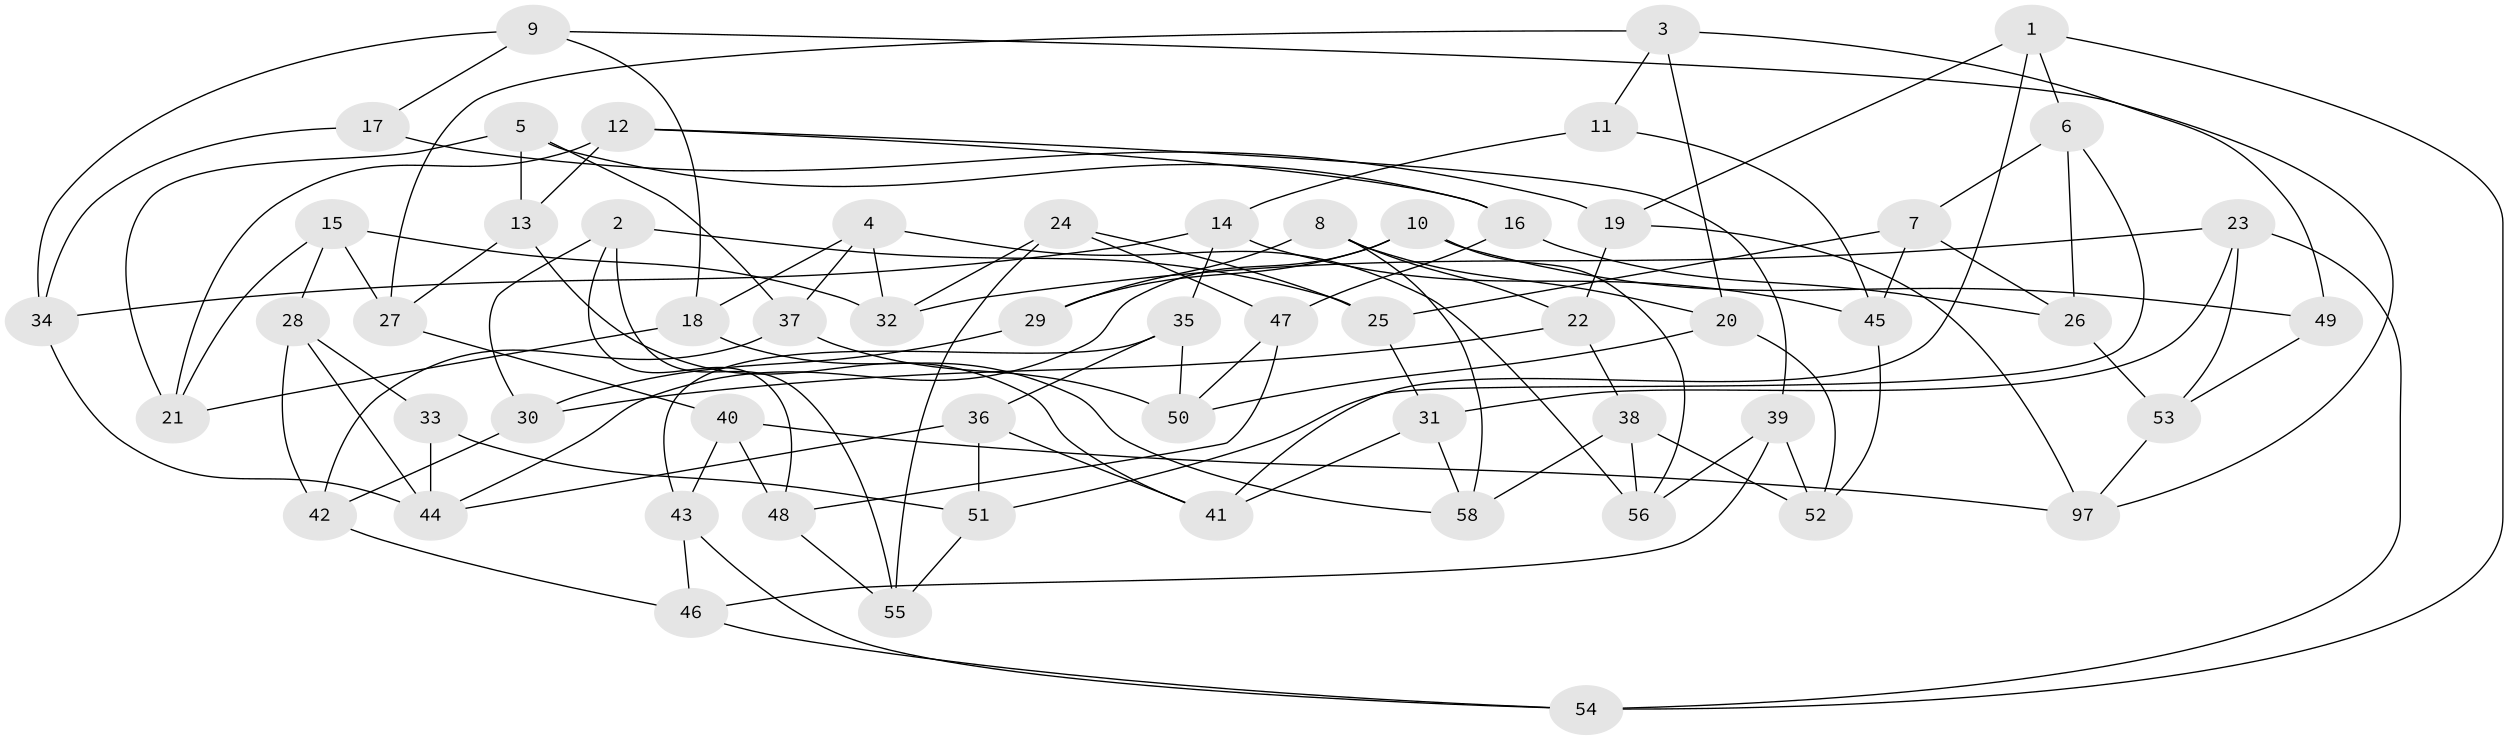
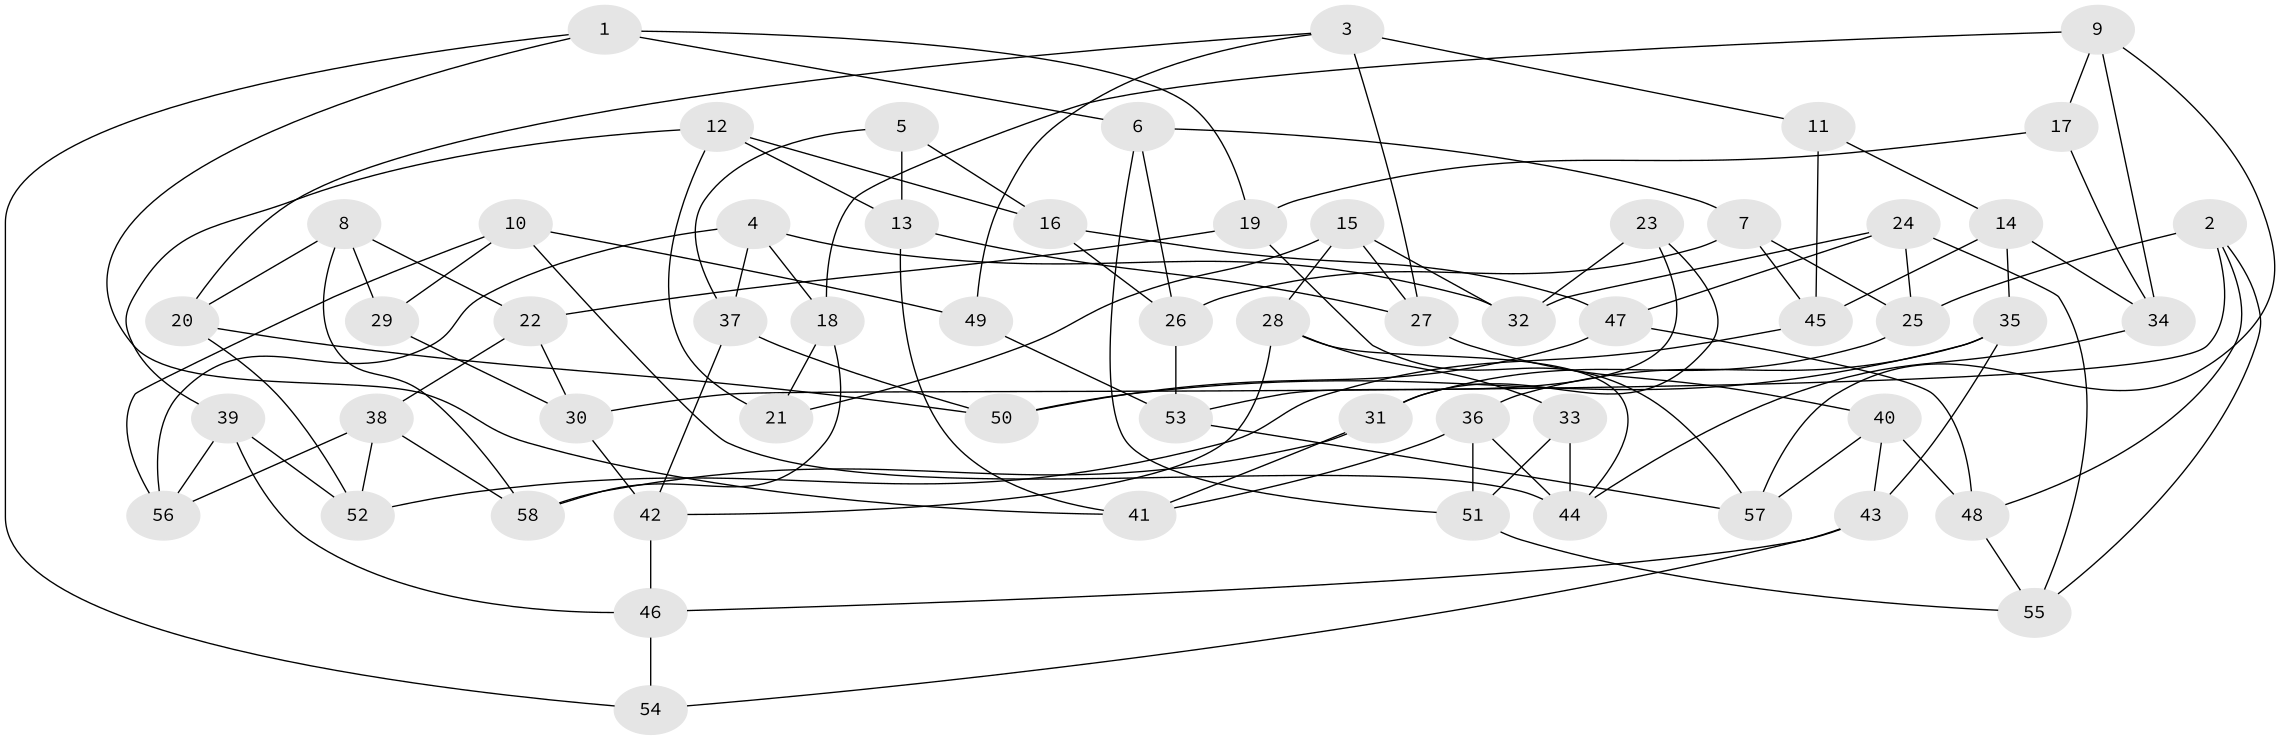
edge "5" -- "21": removed
node "97": label "97" -> "57"
edge "23" -- "54": removed
